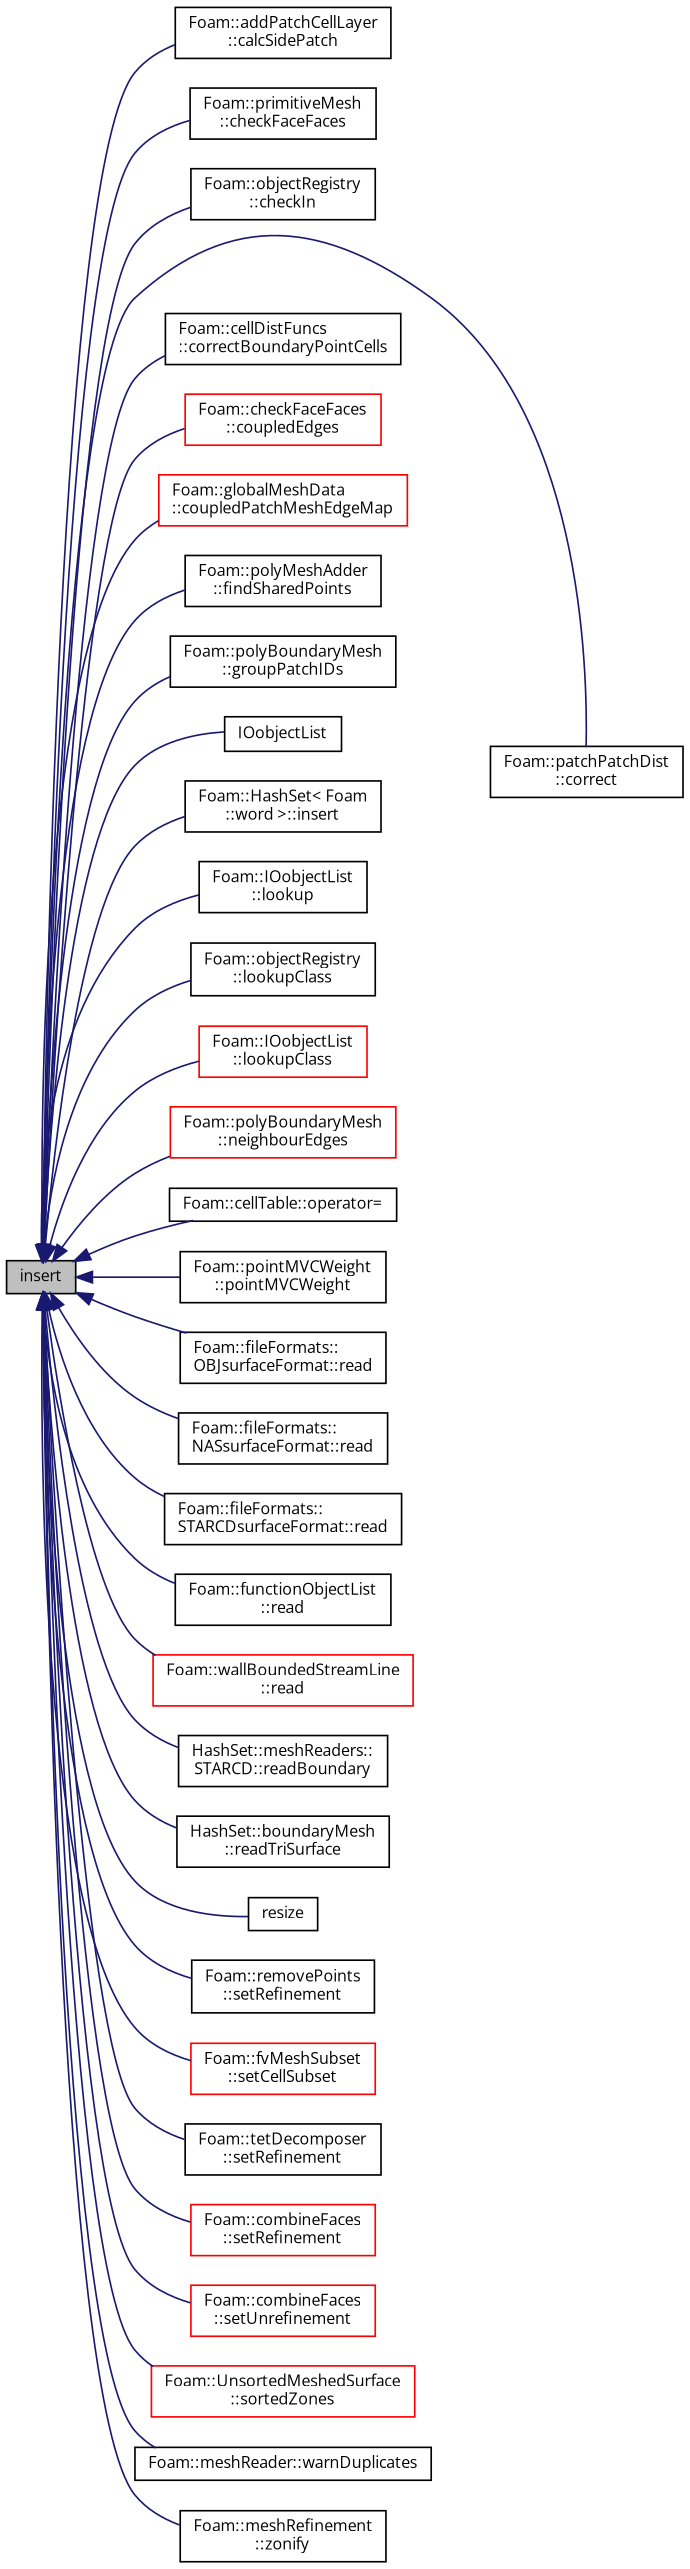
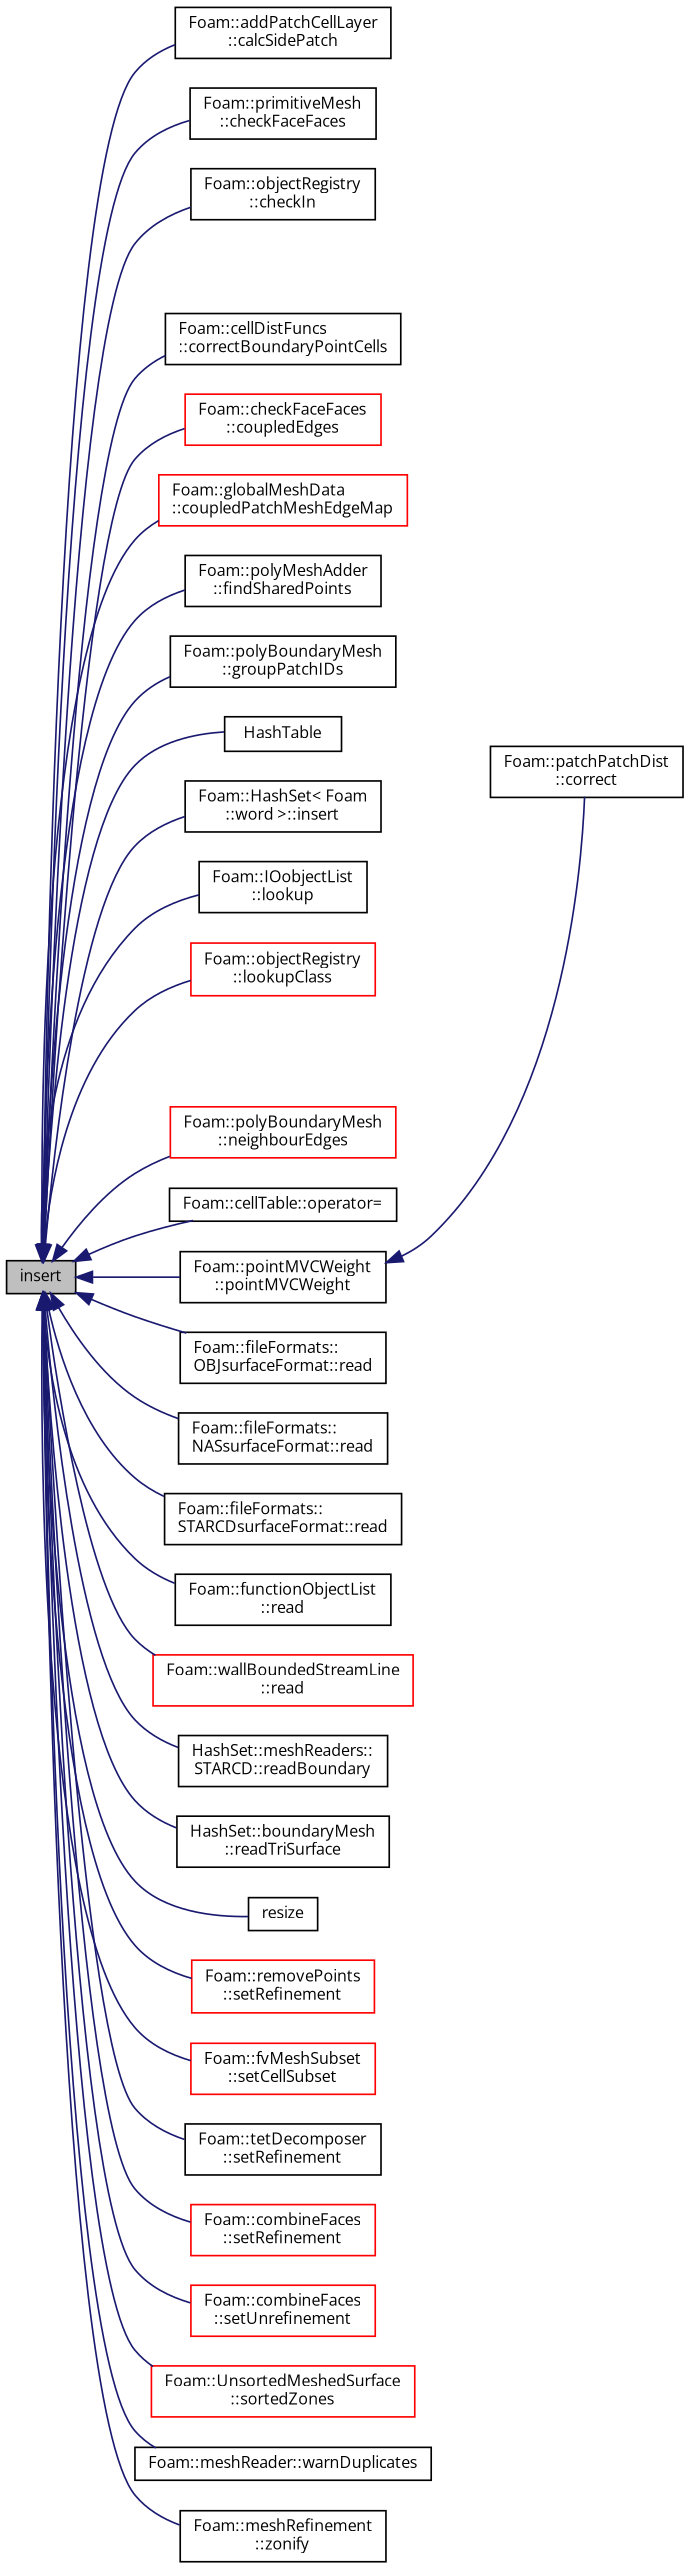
edge "Foam::patchPatchDist ::correct" -> "insert": now "Foam::patchPatchDist ::correct" -> "Foam::pointMVCWeight ::pointMVCWeight"
node "IOobjectList": label "IOobjectList" -> "HashTable"
node "Foam::objectRegistry ::lookupClass": color black -> red
node "Foam::IOobjectList ::lookupClass": removed
node "Foam::removePoints ::setRefinement": color black -> red
